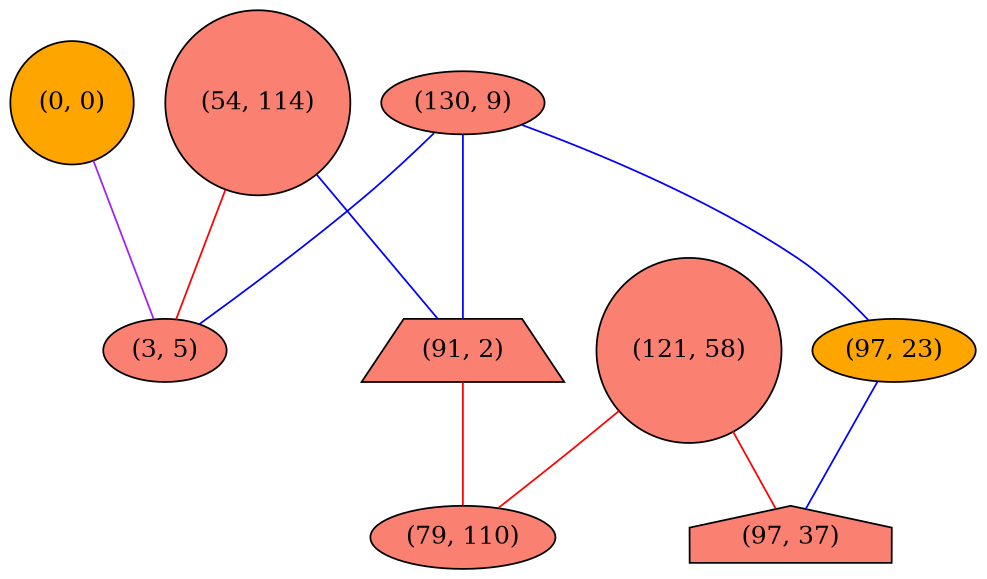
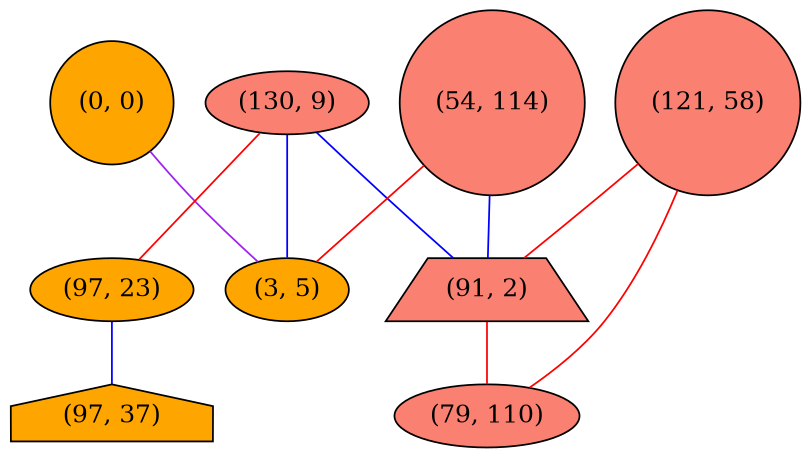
edge "(130, 9)" -- "(97, 23)": color blue -> red
node "(3, 5)": fillcolor salmon -> orange
edge "(121, 58)" -- "(97, 37)": now "(121, 58)" -- "(91, 2)"
node "(97, 37)": fillcolor salmon -> orange
